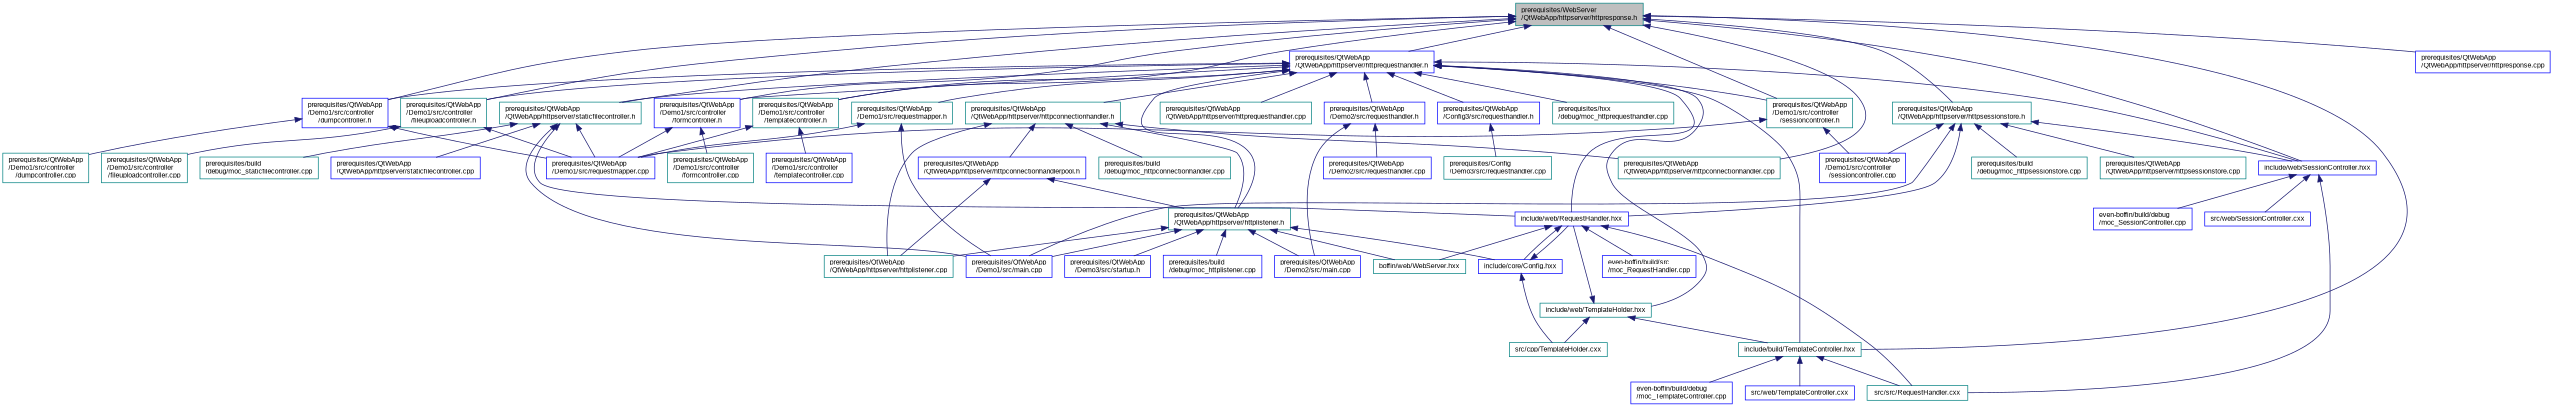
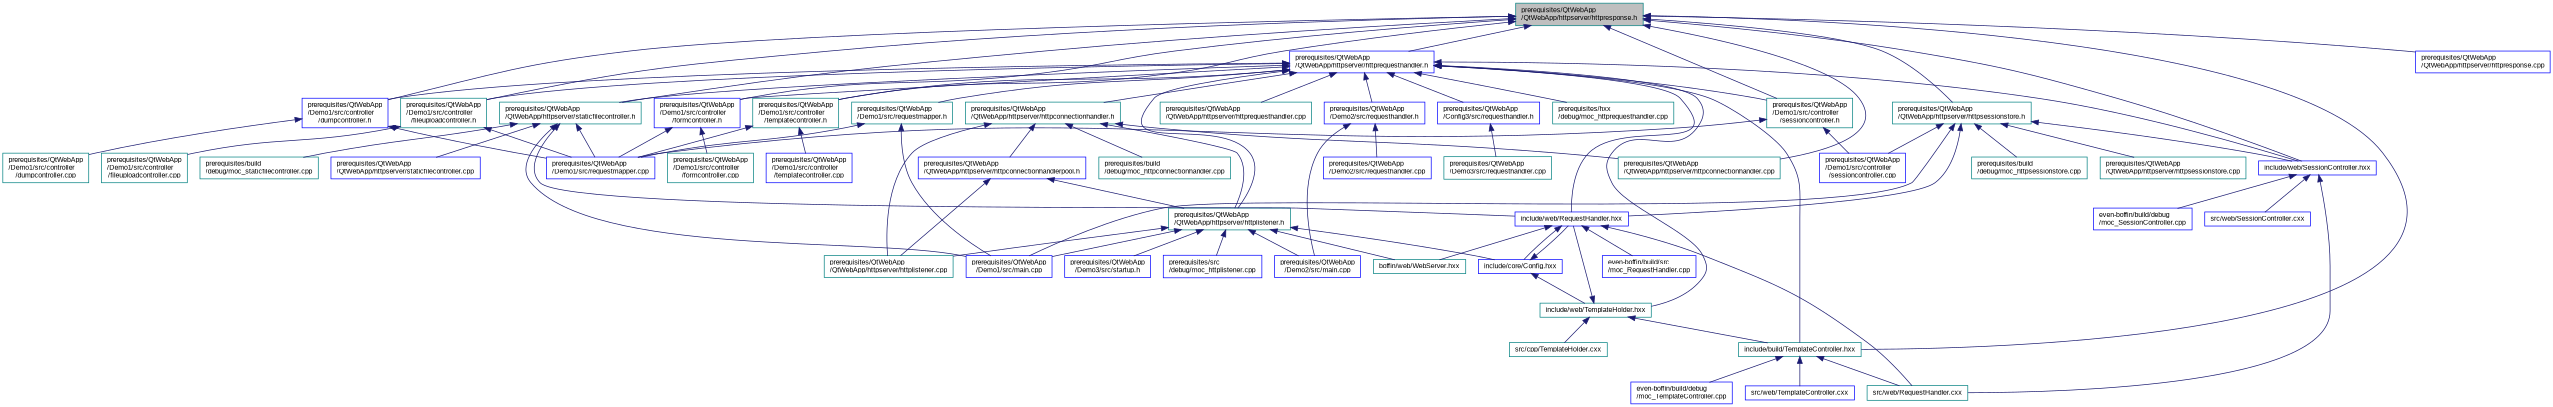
node "prerequisites/WebServer /QtWebApp/httpserver/httpresponse.h": label "prerequisites/WebServer /QtWebApp/httpserver/httpresponse.h" -> "prerequisites/QtWebApp /QtWebApp/httpserver/httpresponse.h"
node "prerequisites/Config /Demo3/src/requesthandler.cpp": label "prerequisites/Config /Demo3/src/requesthandler.cpp" -> "prerequisites/QtWebApp /Demo3/src/requesthandler.cpp"
node "prerequisites/build /debug/moc_httplistener.cpp": label "prerequisites/build /debug/moc_httplistener.cpp" -> "prerequisites/src /debug/moc_httplistener.cpp"
edge "src/cpp/TemplateHolder.cxx" -> "include/core/Config.hxx": now "include/web/TemplateHolder.hxx" -> "include/core/Config.hxx"
node "src/src/RequestHandler.cxx": label "src/src/RequestHandler.cxx" -> "src/web/RequestHandler.cxx"
